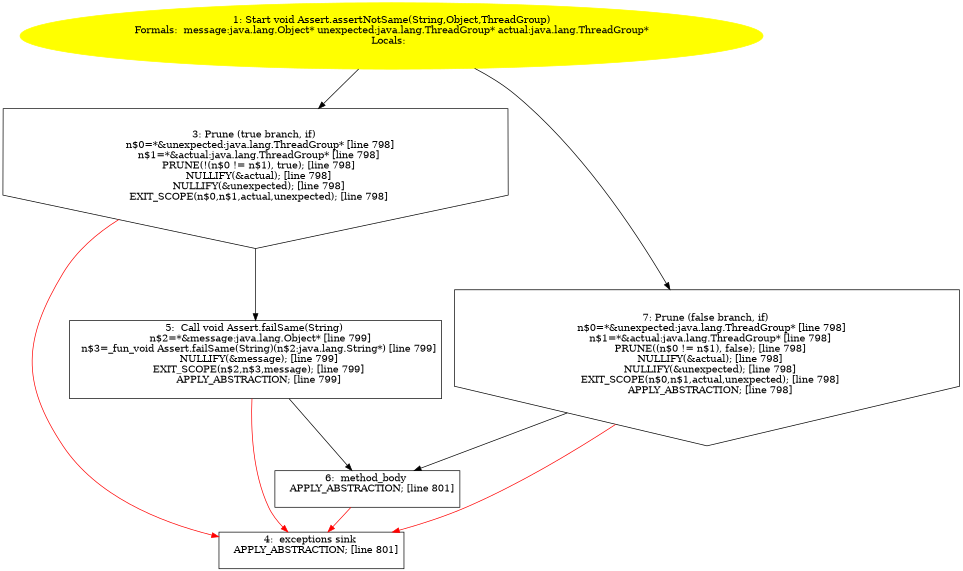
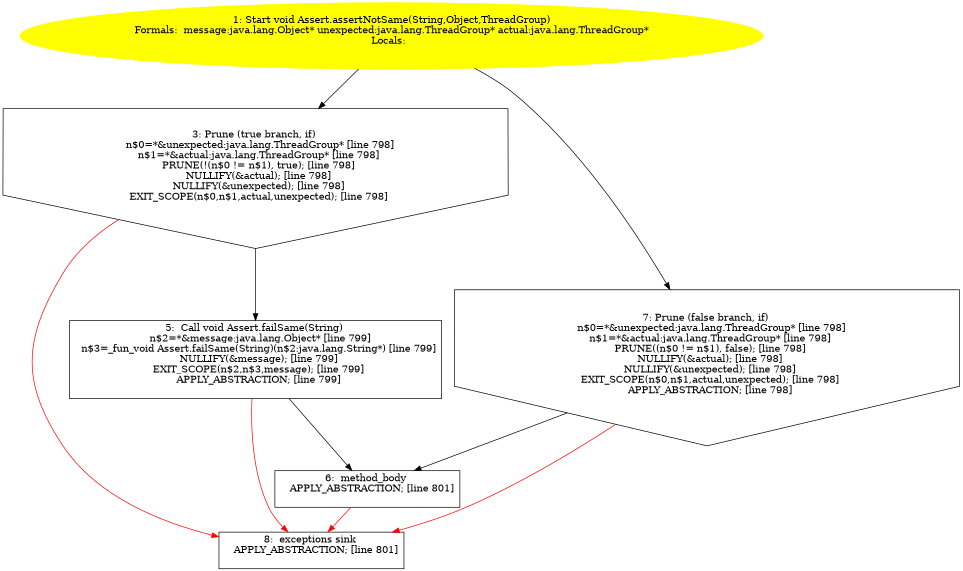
node "4:  exceptions sink APPLY_ABSTRACTION; [line 801]": label "4:  exceptions sink APPLY_ABSTRACTION; [line 801]" -> "8:  exceptions sink APPLY_ABSTRACTION; [line 801]"
